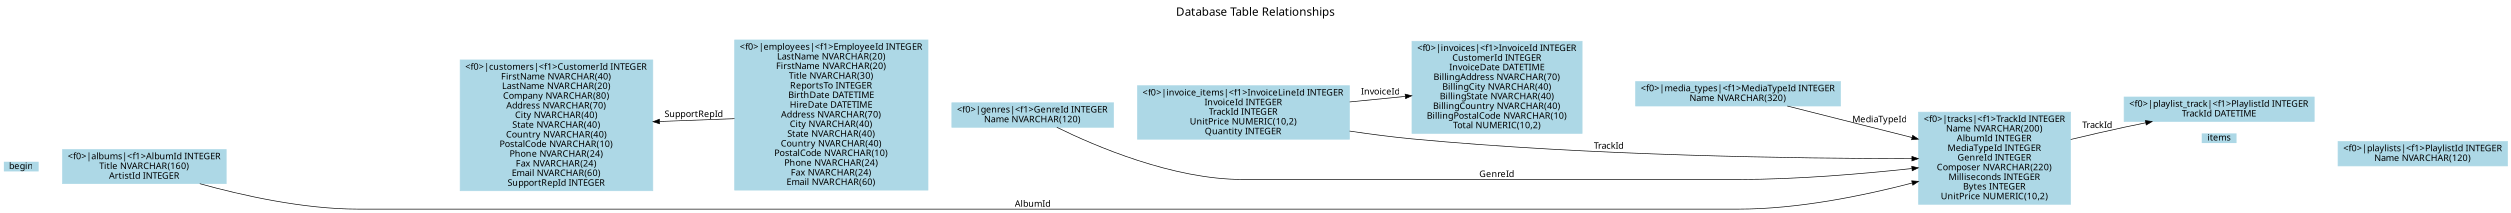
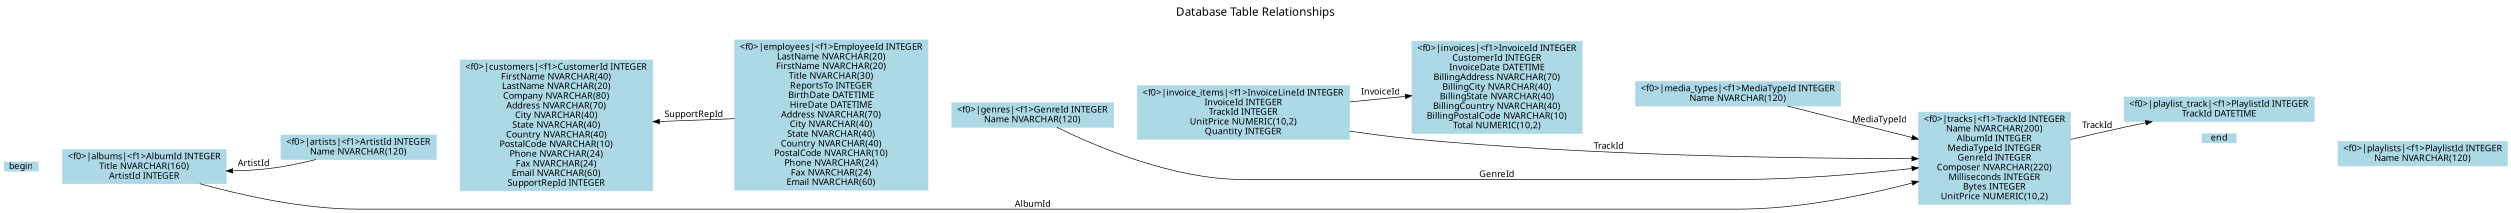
node "<f0>|media_types|<f1>MediaTypeId INTEGER Name NVARCHAR(320)": label "<f0>|media_types|<f1>MediaTypeId INTEGER Name NVARCHAR(320)" -> "<f0>|media_types|<f1>MediaTypeId INTEGER Name NVARCHAR(120)"
node "items": label "items" -> "end"
node "<f0>|artists|<f1>ArtistId INTEGER Name NVARCHAR(120)": added
